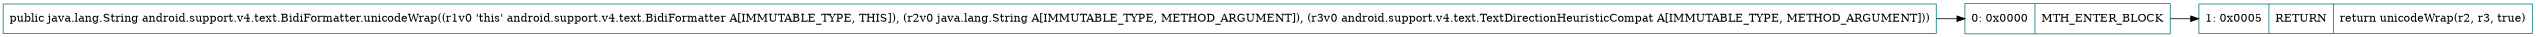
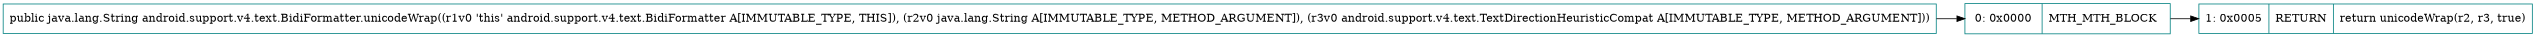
node "0: 0x0000": text "MTH_ENTER_BLOCK" -> "MTH_MTH_BLOCK"
